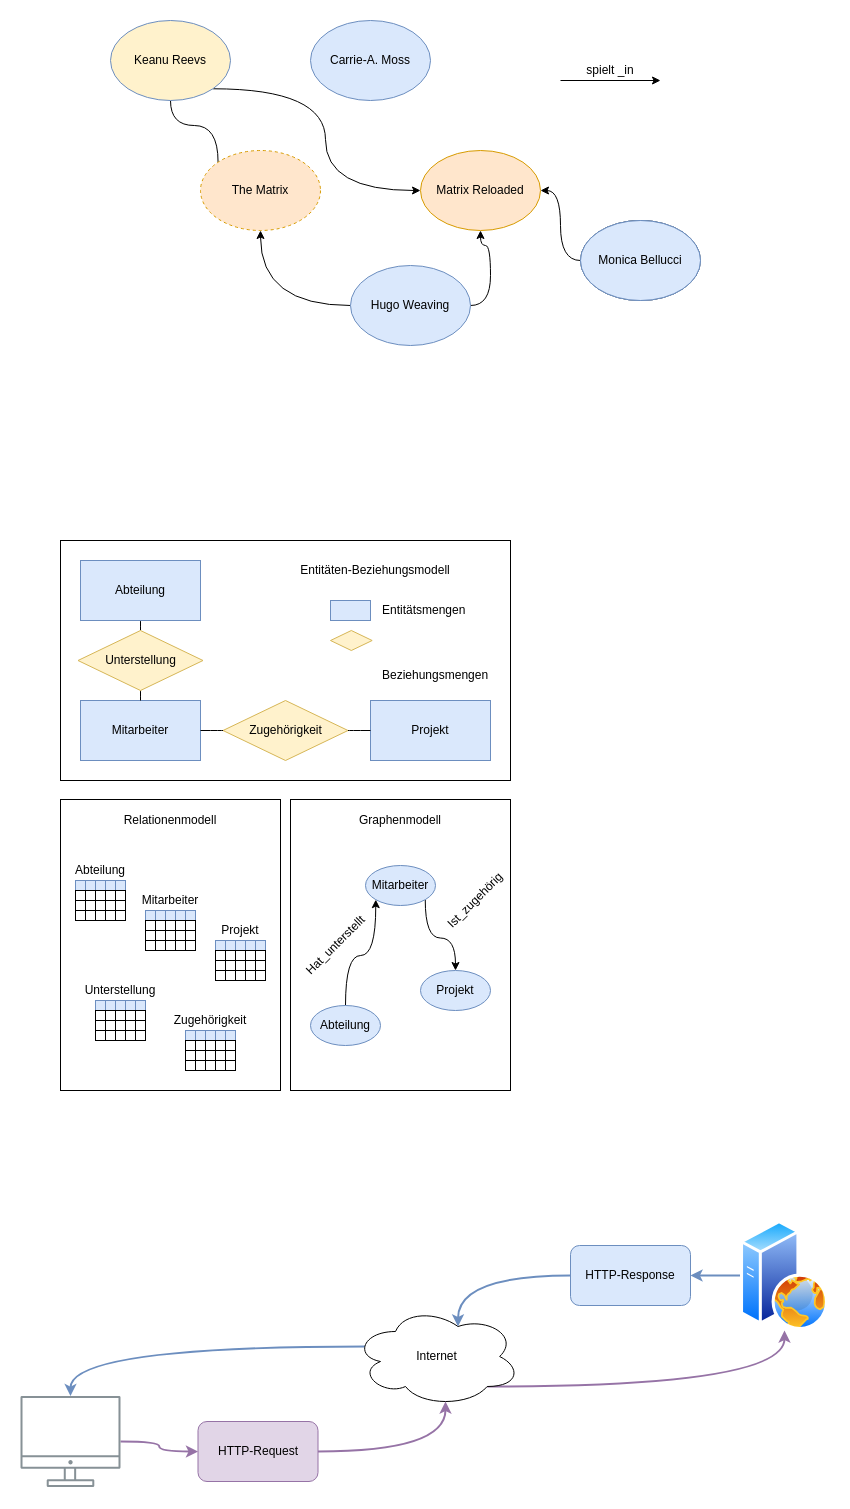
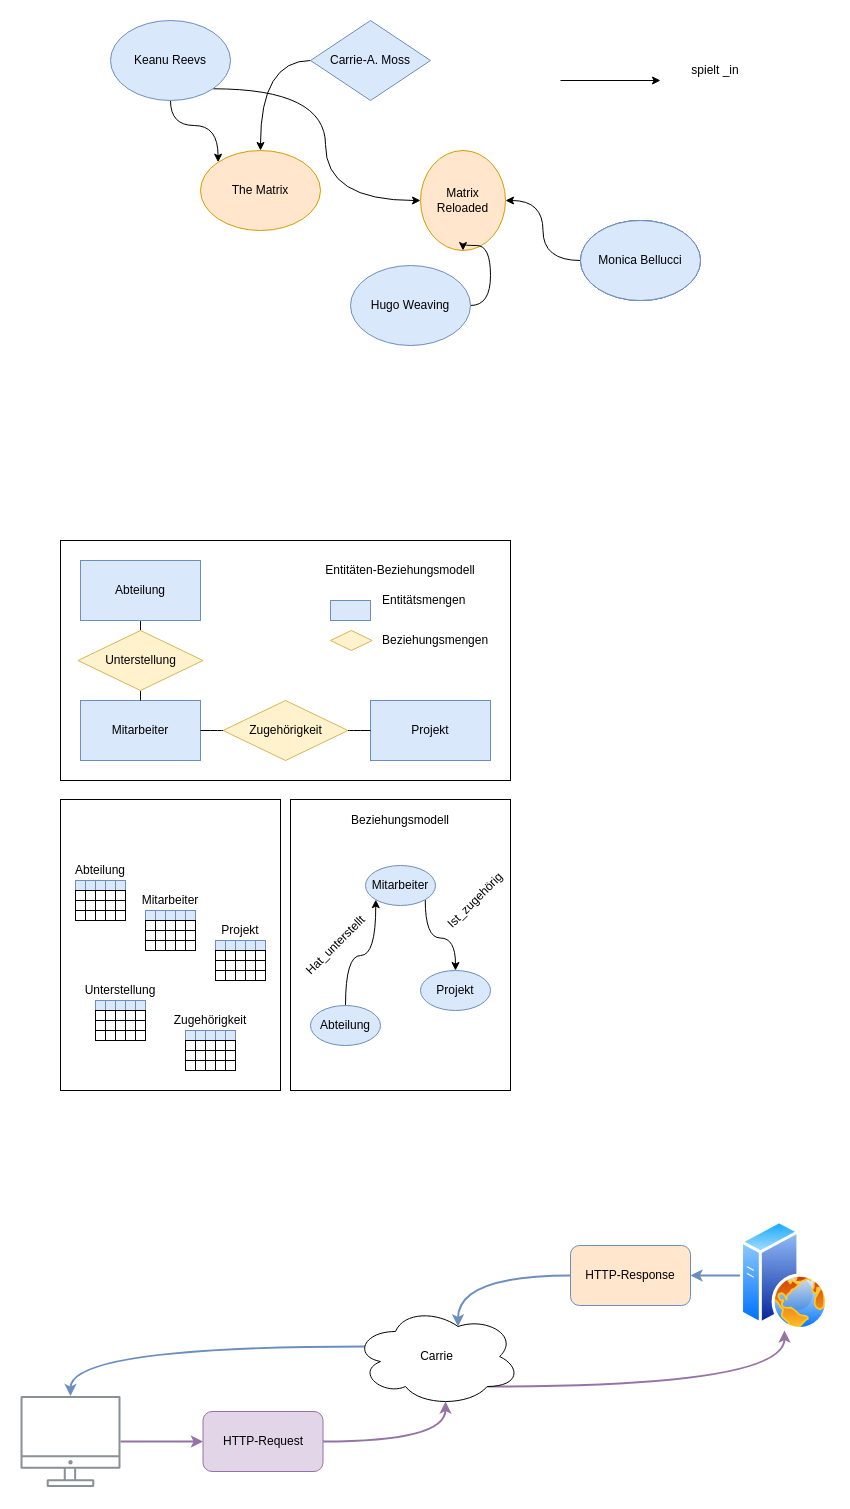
node "Keanu Reevs": fillcolor #fff2cc -> #dae8fc
node "Carrie-A. Moss": shape ellipse -> diamond
node "spielt _in": moved (611, 71) -> (716, 71)
edge "Carrie-A. Moss" -> "The Matrix": added
edge "Keanu Reevs" -- "The Matrix": arrowhead none -> classic
node "The Matrix": style dashed -> solid
node "Matrix Reloaded": size 120x80 -> 85x100
edge "Hugo Weaving" -> "The Matrix": removed
node "Entitäten-Beziehungsmodell": moved (376, 571) -> (401, 571)
node "Entitätsmengen": moved (426, 611) -> (426, 601)
node "Beziehungsmengen": moved (441, 676) -> (441, 641)
node "Relationenmodell": removed
node "Graphenmodell": label "Graphenmodell" -> "Beziehungsmodell"
node "HTTP-Response": fillcolor #dae8fc -> #ffe6cc
node "Internet": label "Internet" -> "Carrie"
node "HTTP-Request": moved (258, 1452) -> (263, 1442)
